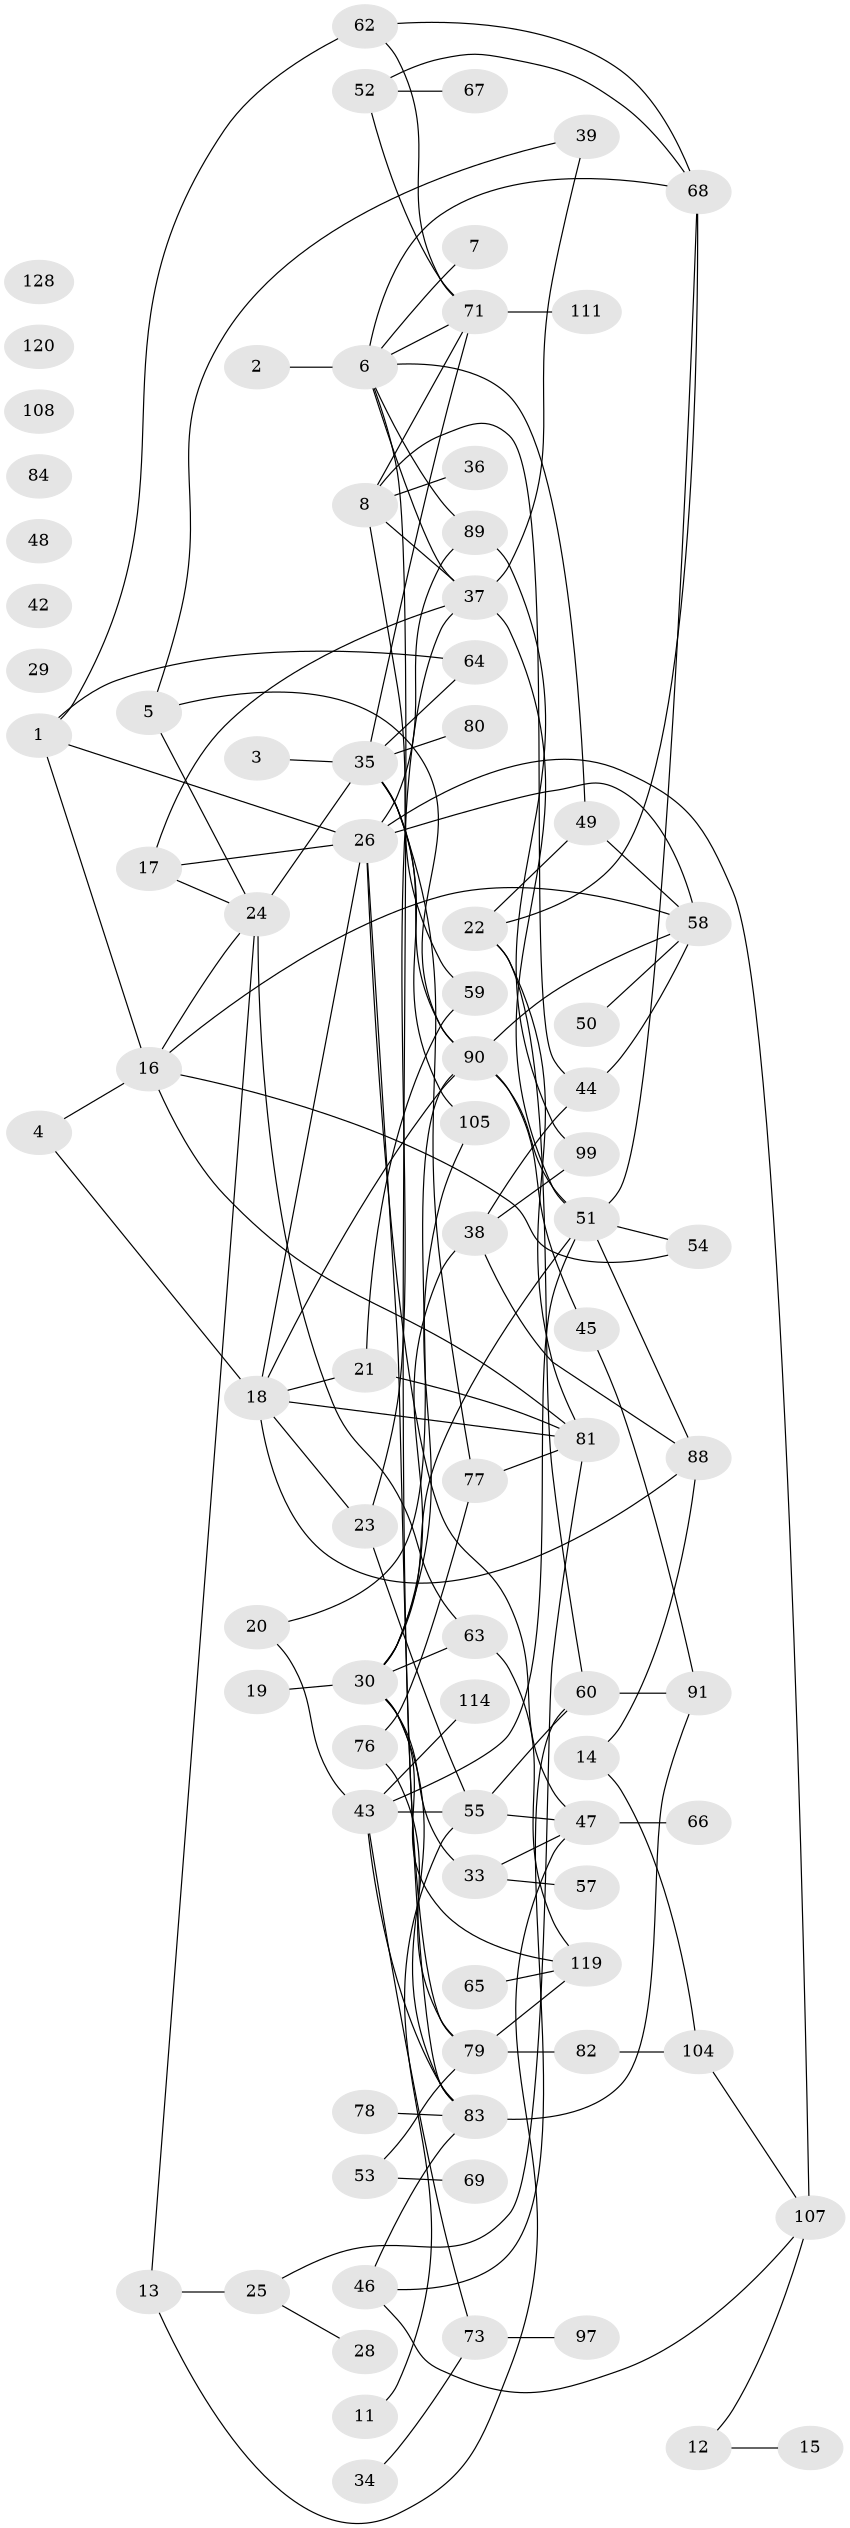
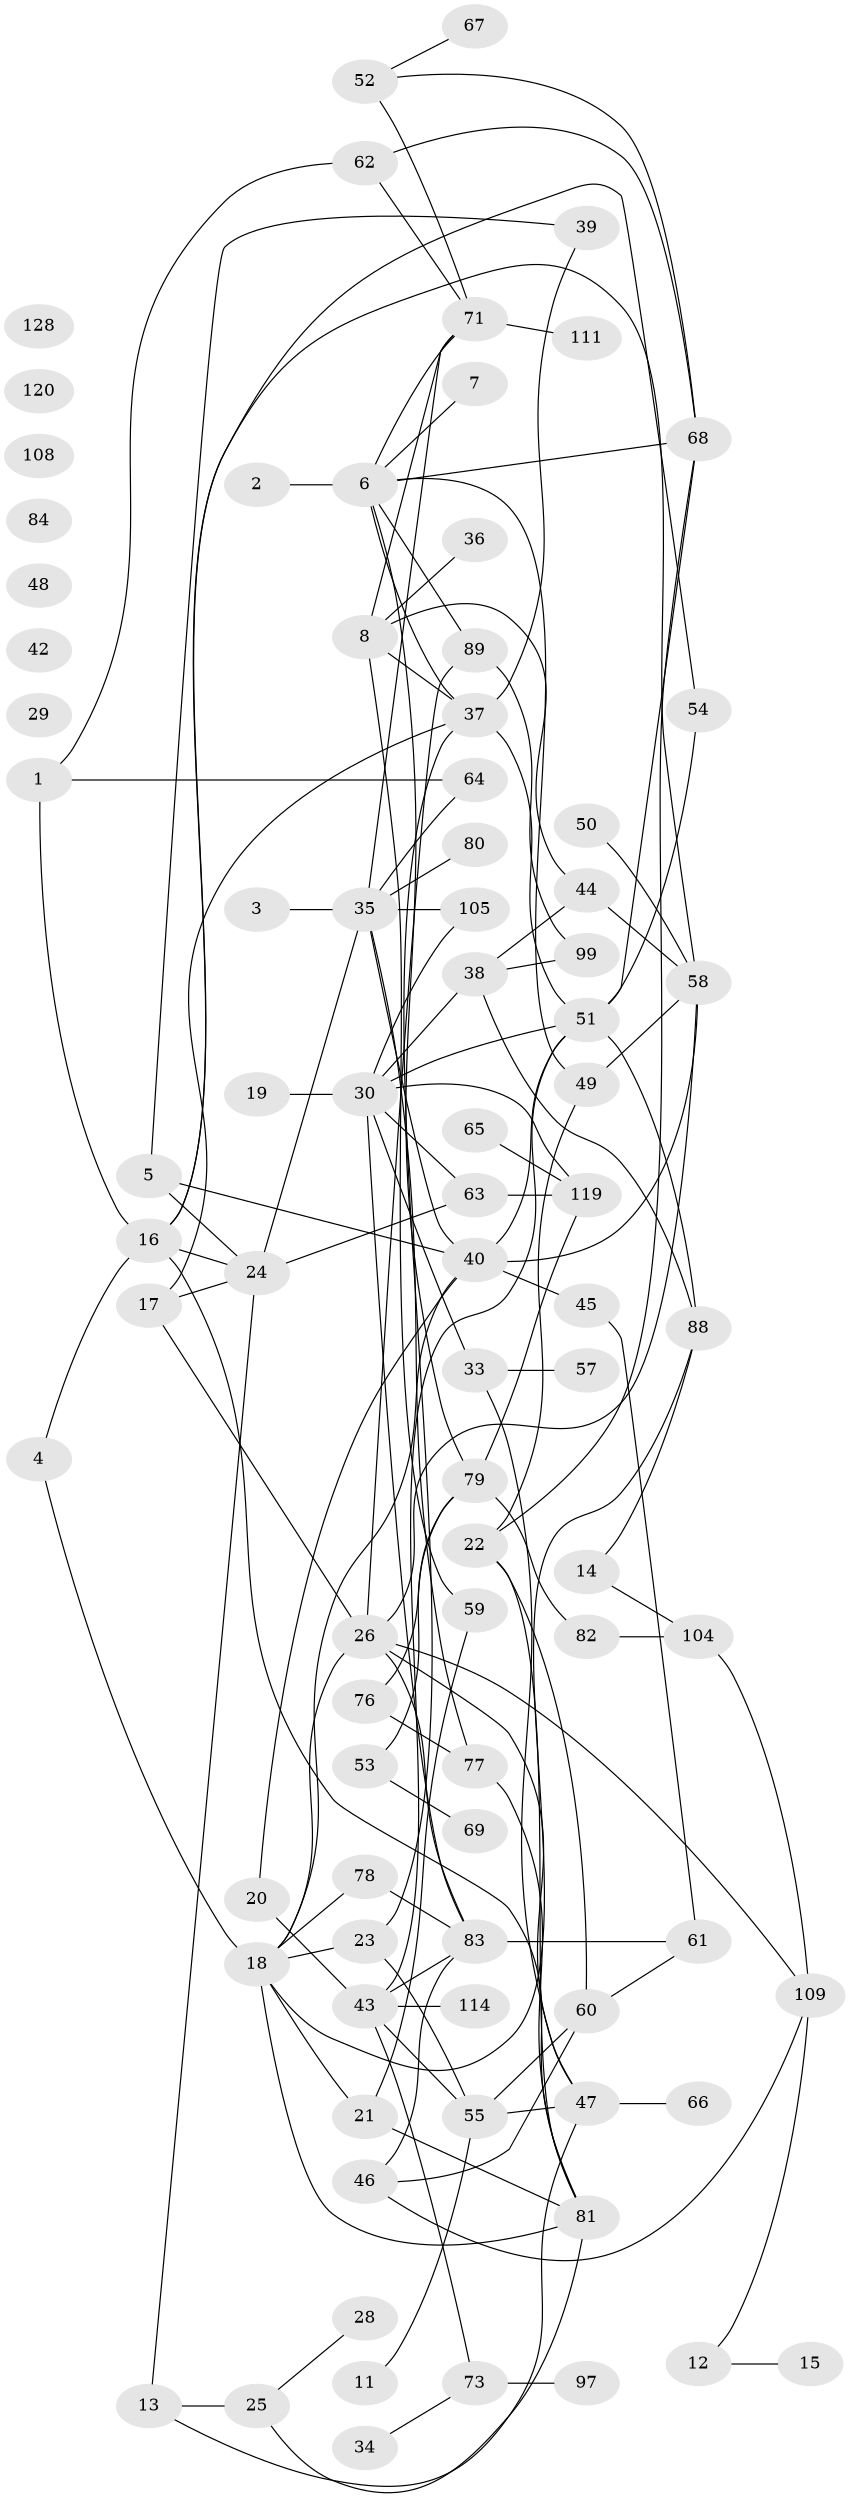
edge "1" -- "26": removed
node "90": label "90" -> "40"
node "91": label "91" -> "61"
edge "78" -- "18": added
node "107": label "107" -> "109"
